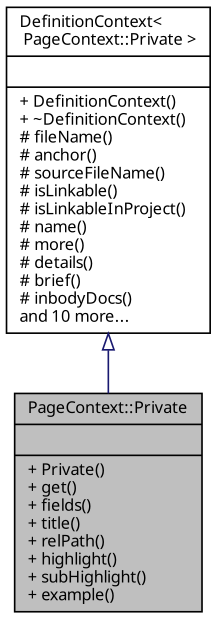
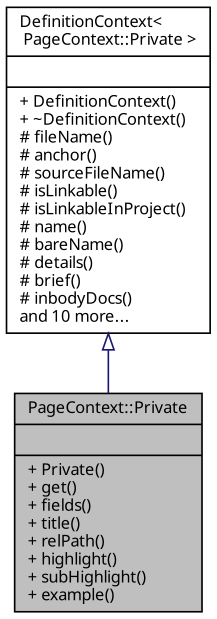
node "DefinitionContext<": text "# more()" -> "# bareName()"
